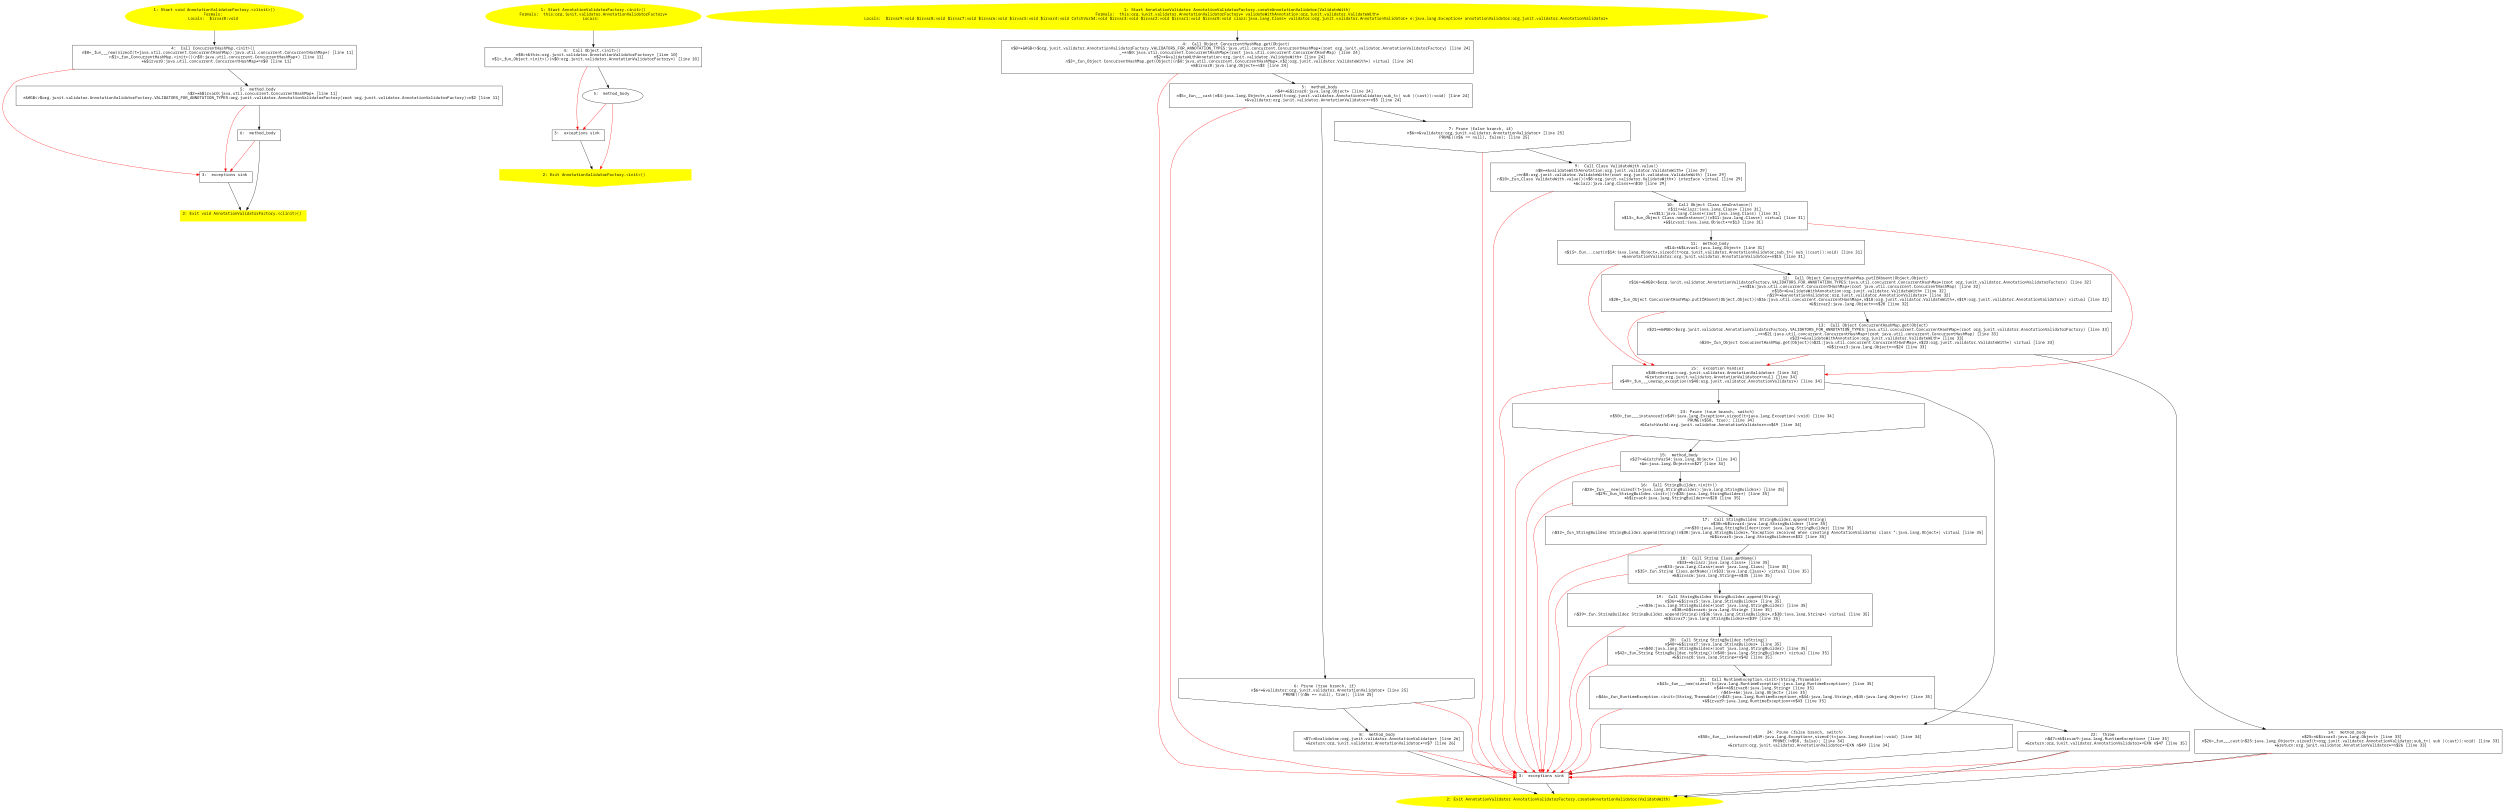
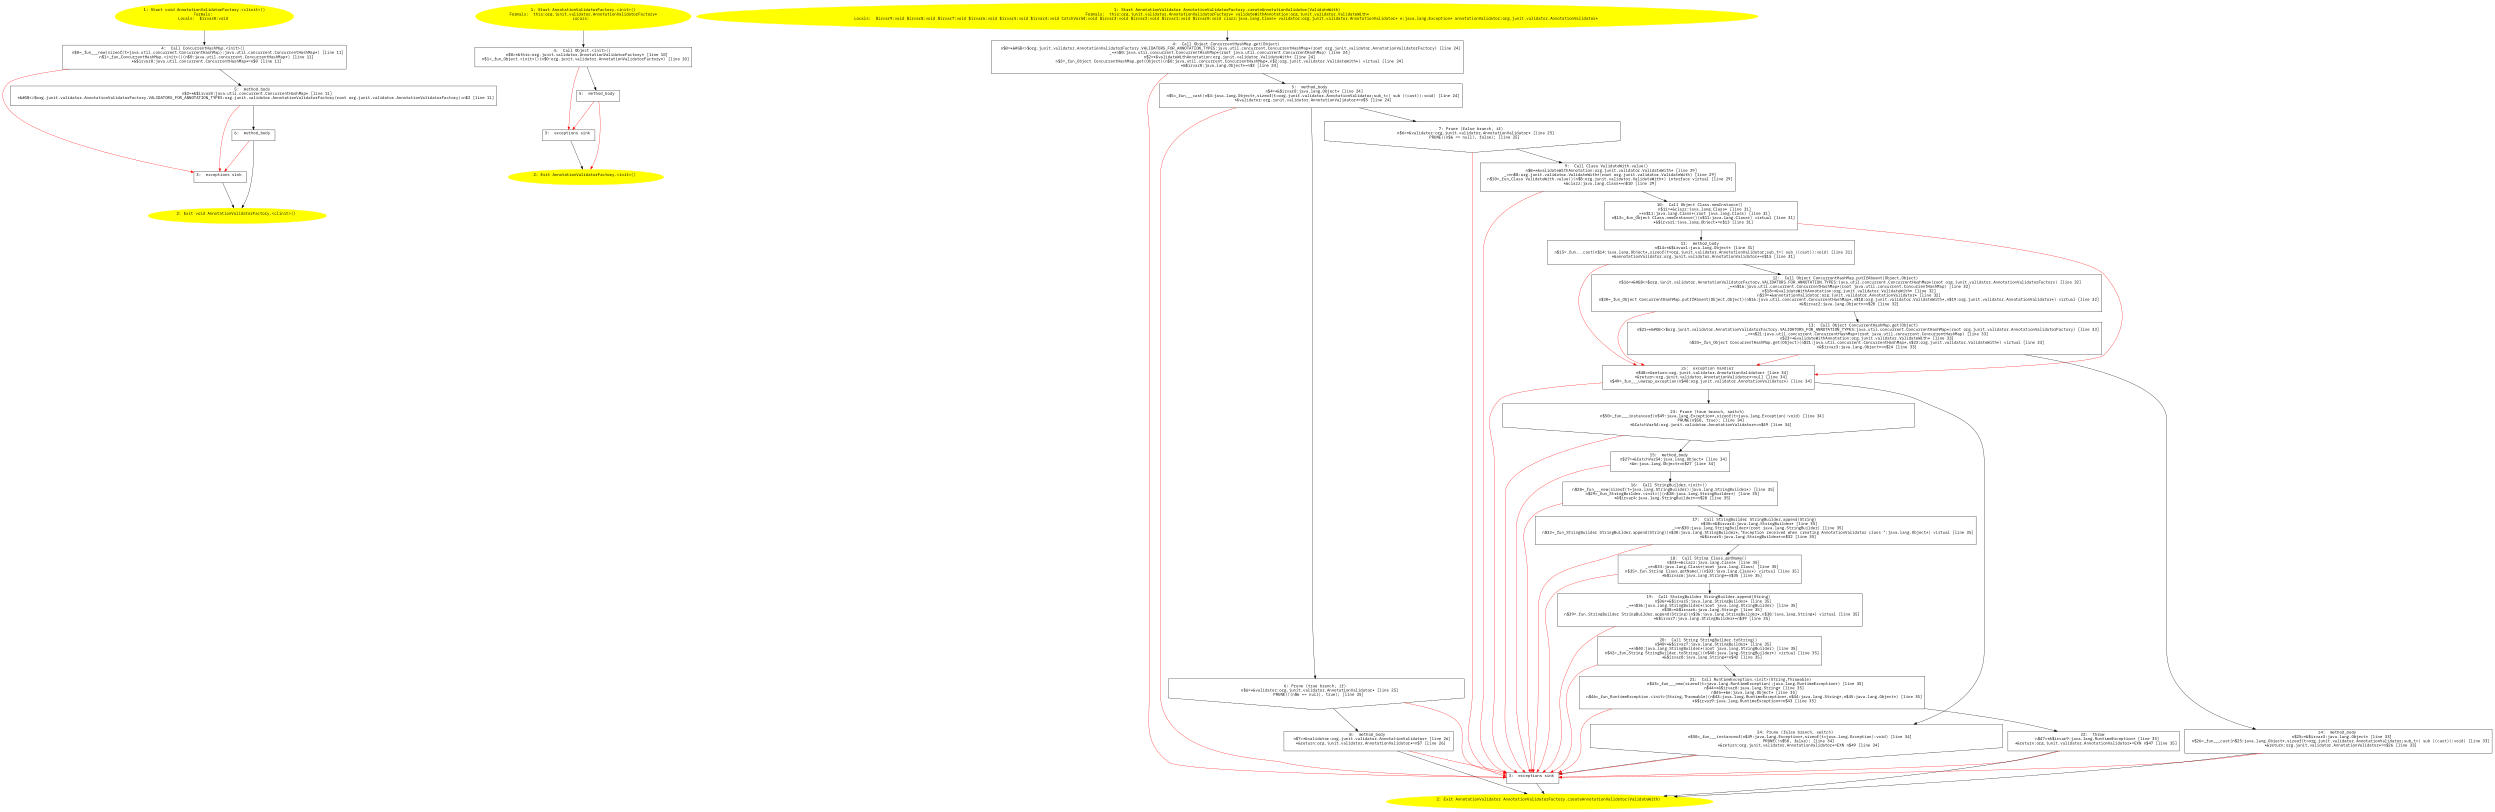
node "5:  method_body": shape ellipse -> box
node "2: Exit AnnotationValidatorFactory.<init>()": shape invhouse -> ellipse
node "2: Exit void AnnotationValidatorFactory.<clinit>()": shape box -> ellipse
